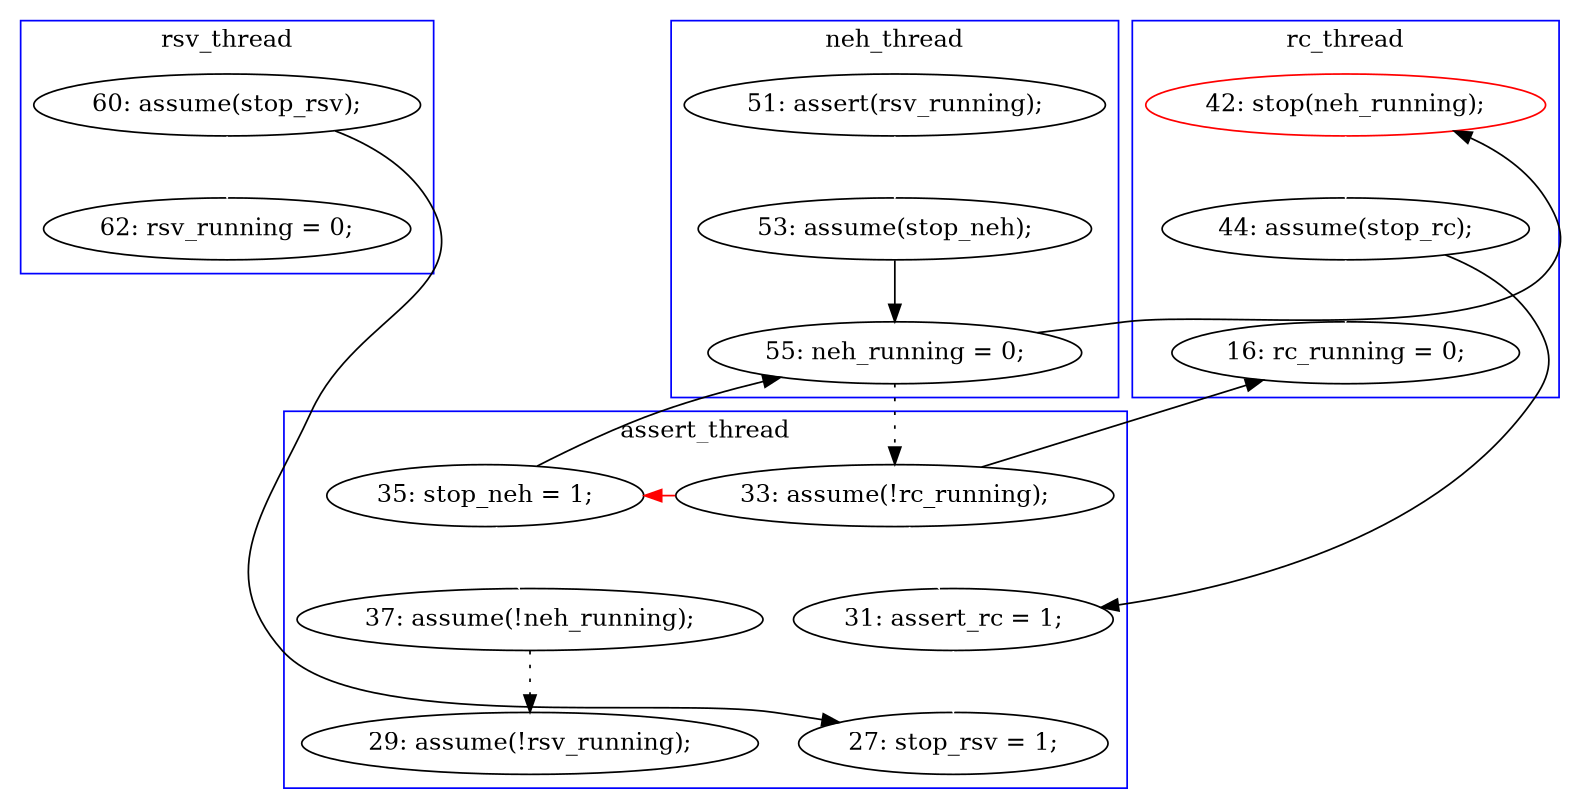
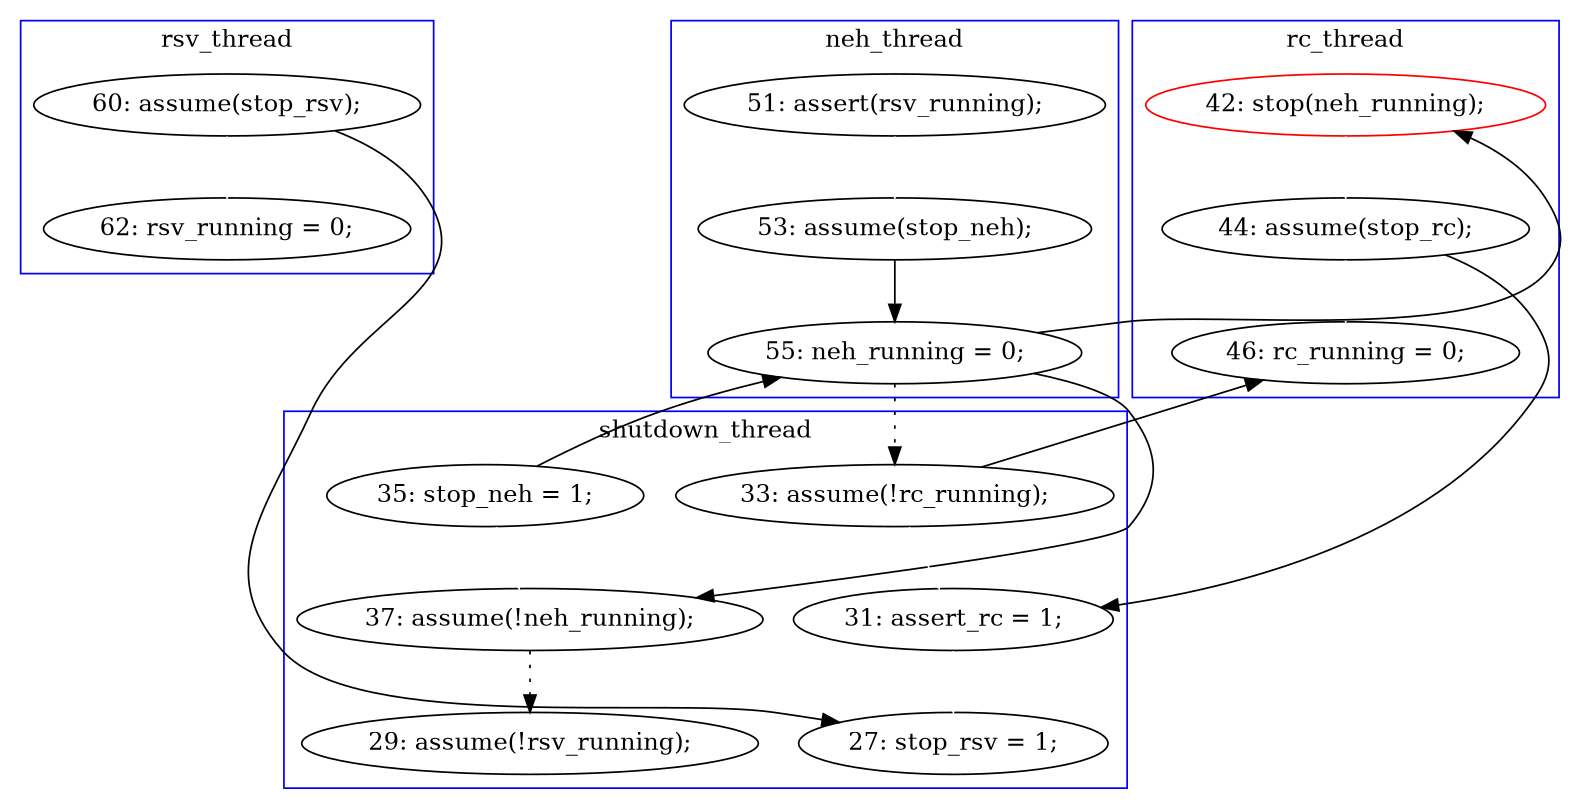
node "16: rc_running = 0;": label "16: rc_running = 0;" -> "46: rc_running = 0;"
cluster "assert_thread": label "assert_thread" -> "shutdown_thread"
edge "33: assume(!rc_running);" -> "35: stop_neh = 1;": removed
edge "55: neh_running = 0;" -> "37: assume(!neh_running);": added
